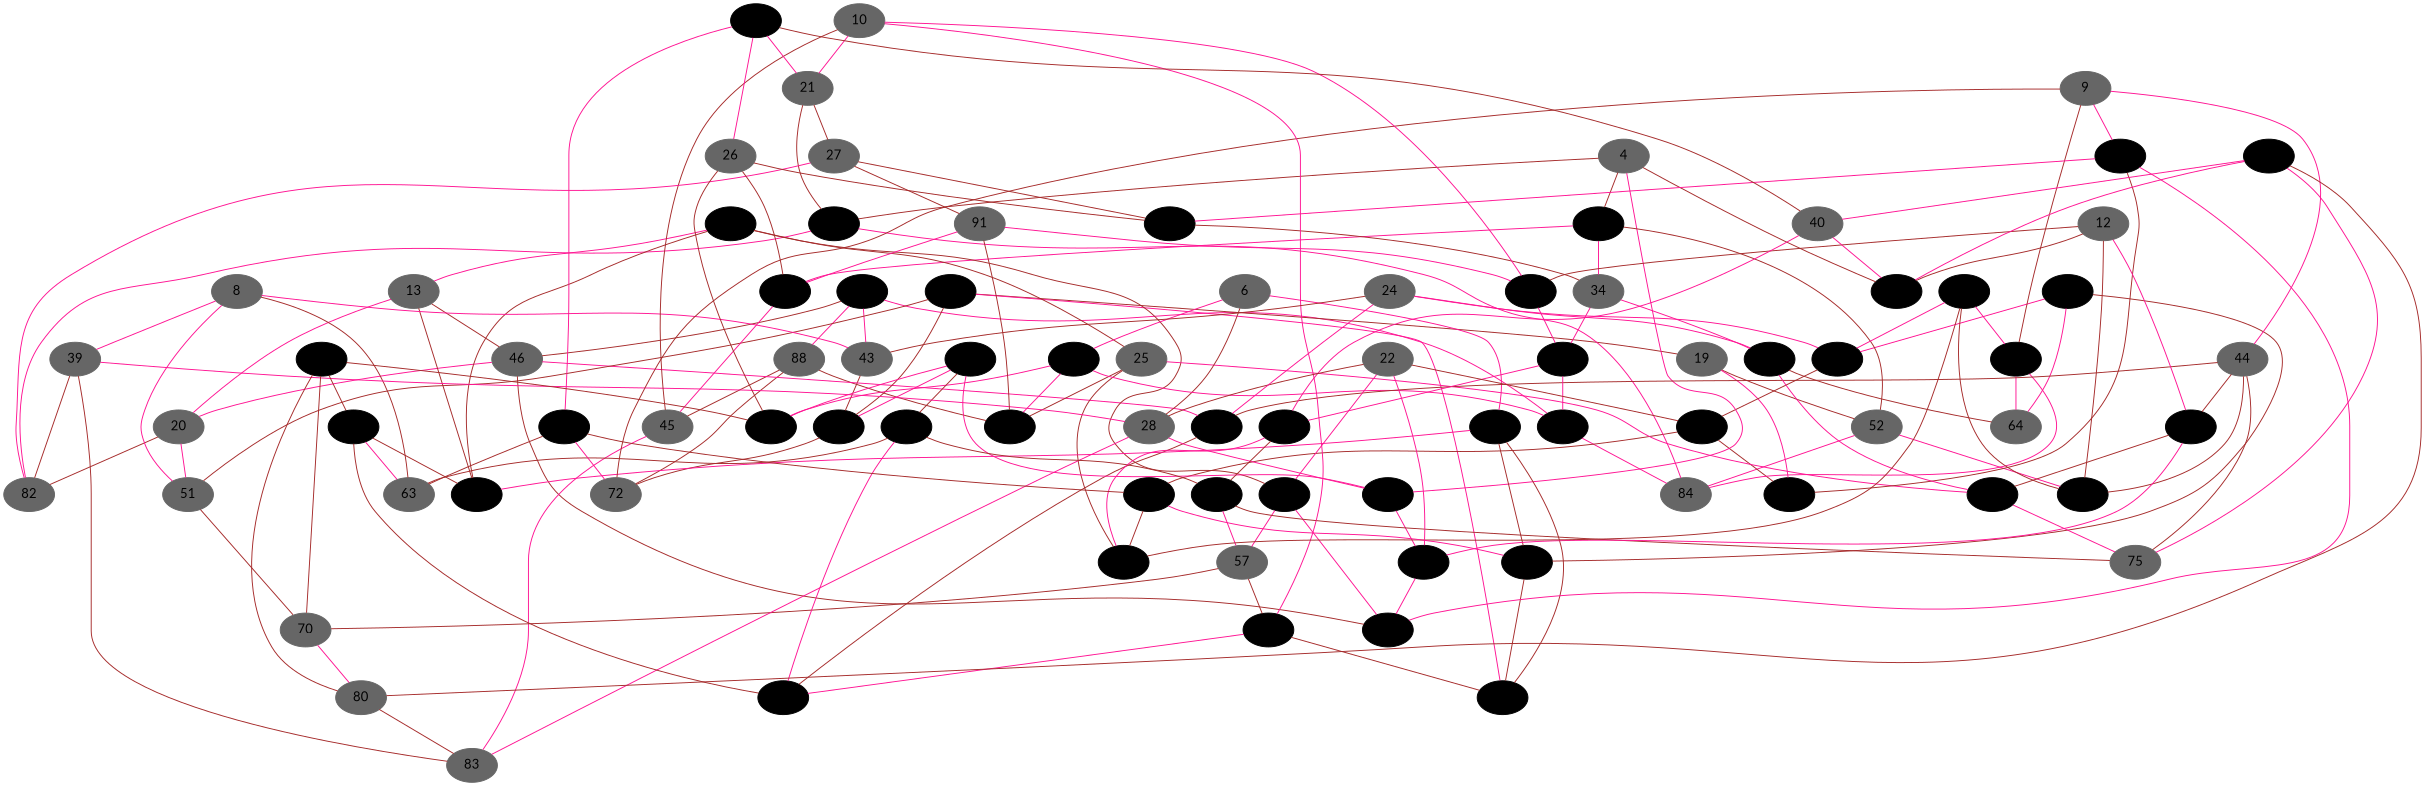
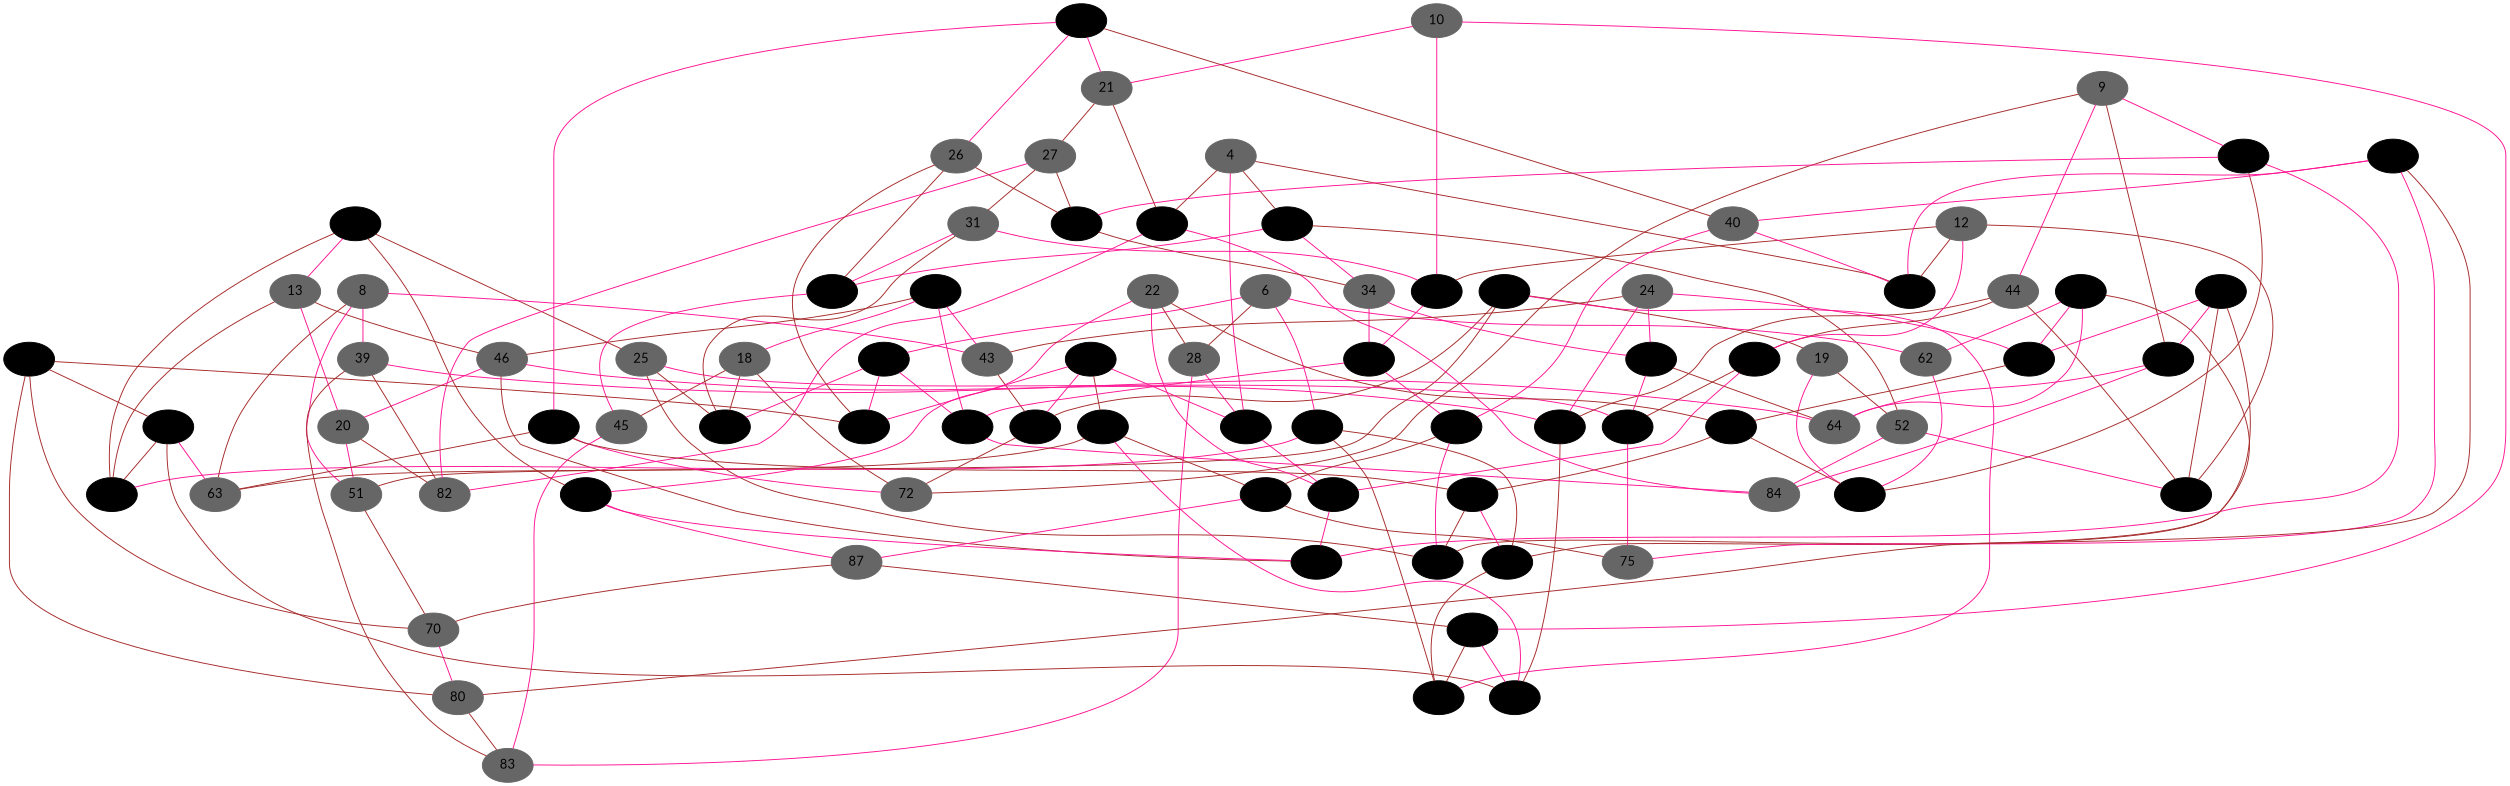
edge "10" -- "45": removed
node "91": label "91" -> "31"
node "88": label "88" -> "18"
node "62": added
edge "39" -- "28": now "39" -- "64"
edge "44" -- "75": removed
node "57": label "57" -> "87"
